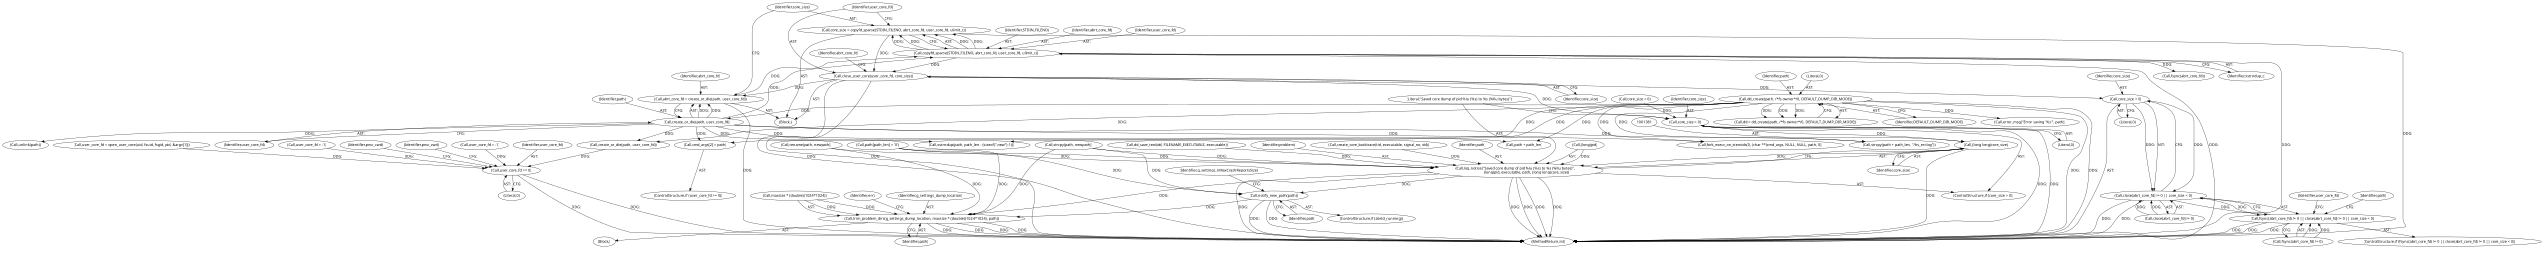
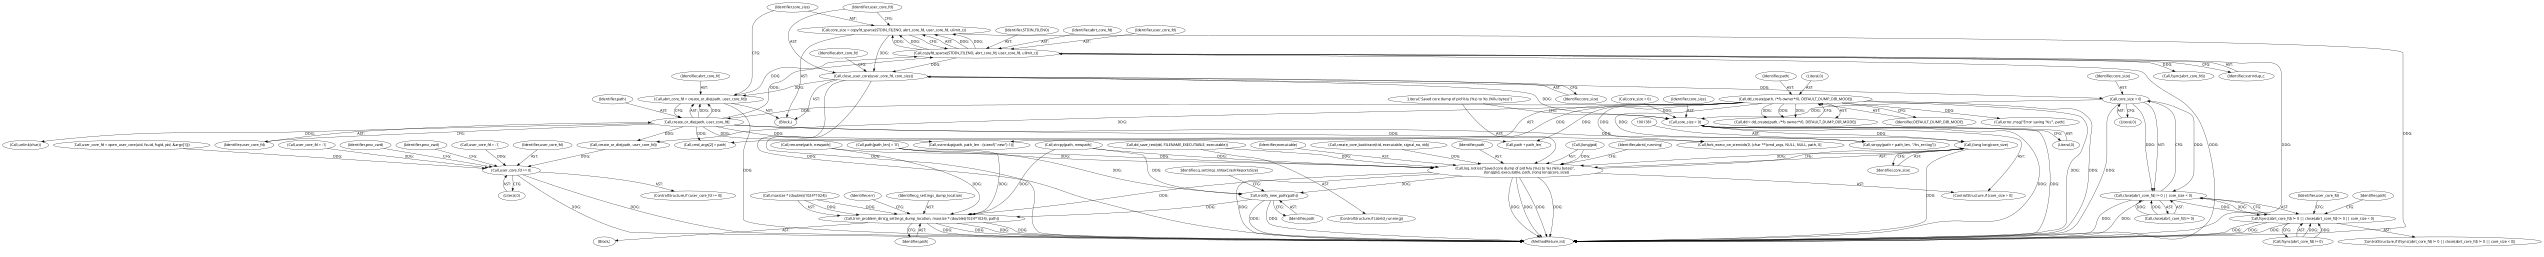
edge "(Call,core_size < 0)" -> "(Call,core_size > 0)": added, label "DDG:"
edge "(Call,dd_create(path, /*fs owner*/0, DEFAULT_DUMP_DIR_MODE))" -> "(Call,cmd_args[2] = path)": label "DDG: " -> "AST: "
node "(Call,unlink(path))": label "(Call,unlink(path))" -> "(Call,unlink(char))"
node "(Identifier,problem)": label "(Identifier,problem)" -> "(Identifier,executable)"
node "(Identifier,abrtd_running)": added
edge "(Call,cmd_args[2] = path)" -> "(ControlStructure,if (user_core_fd >= 0))": now "(Call,user_core_fd >= 0)" -> "(ControlStructure,if (user_core_fd >= 0))"
edge "(Call,core_size < 0)" -> "(MethodReturn,int)": label "AST: " -> "DDG: "
edge "(Call,notify_new_path(path))" -> "(ControlStructure,if (abrtd_running))": now "(Call,dd_save_text(dd, FILENAME_EXECUTABLE, executable))" -> "(ControlStructure,if (abrtd_running))"
